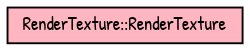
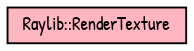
node "RenderTexture::RenderTexture": label "RenderTexture::RenderTexture" -> "Raylib::RenderTexture"
